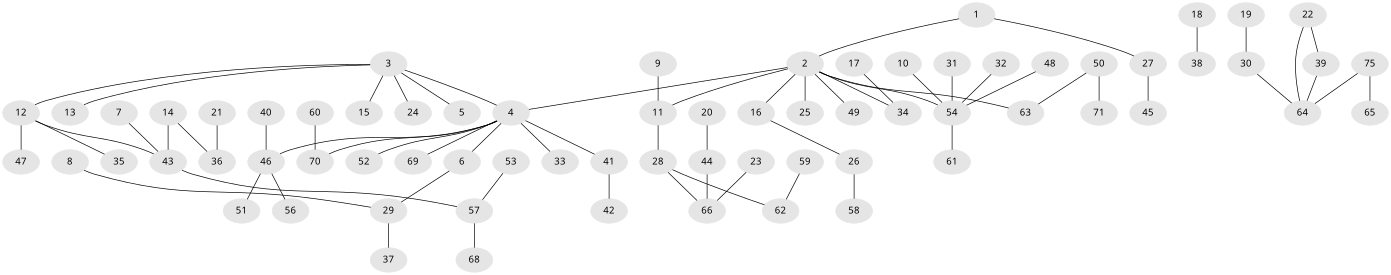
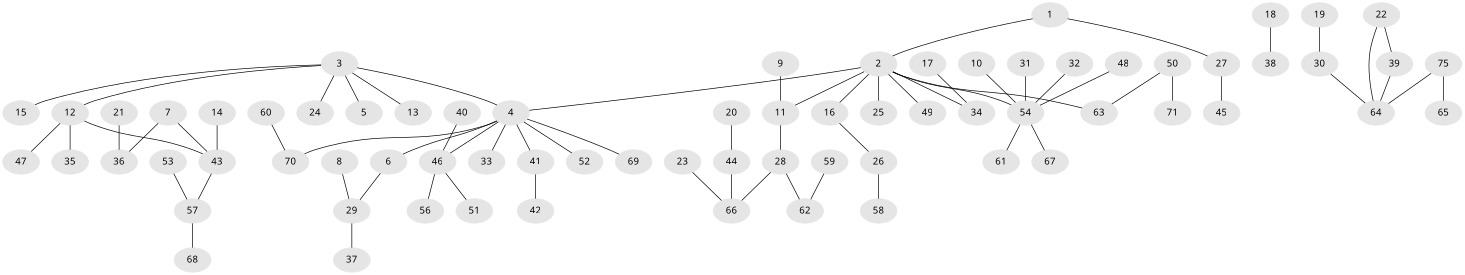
edge "14" -- "36": now "7" -- "36"
node "67": added
